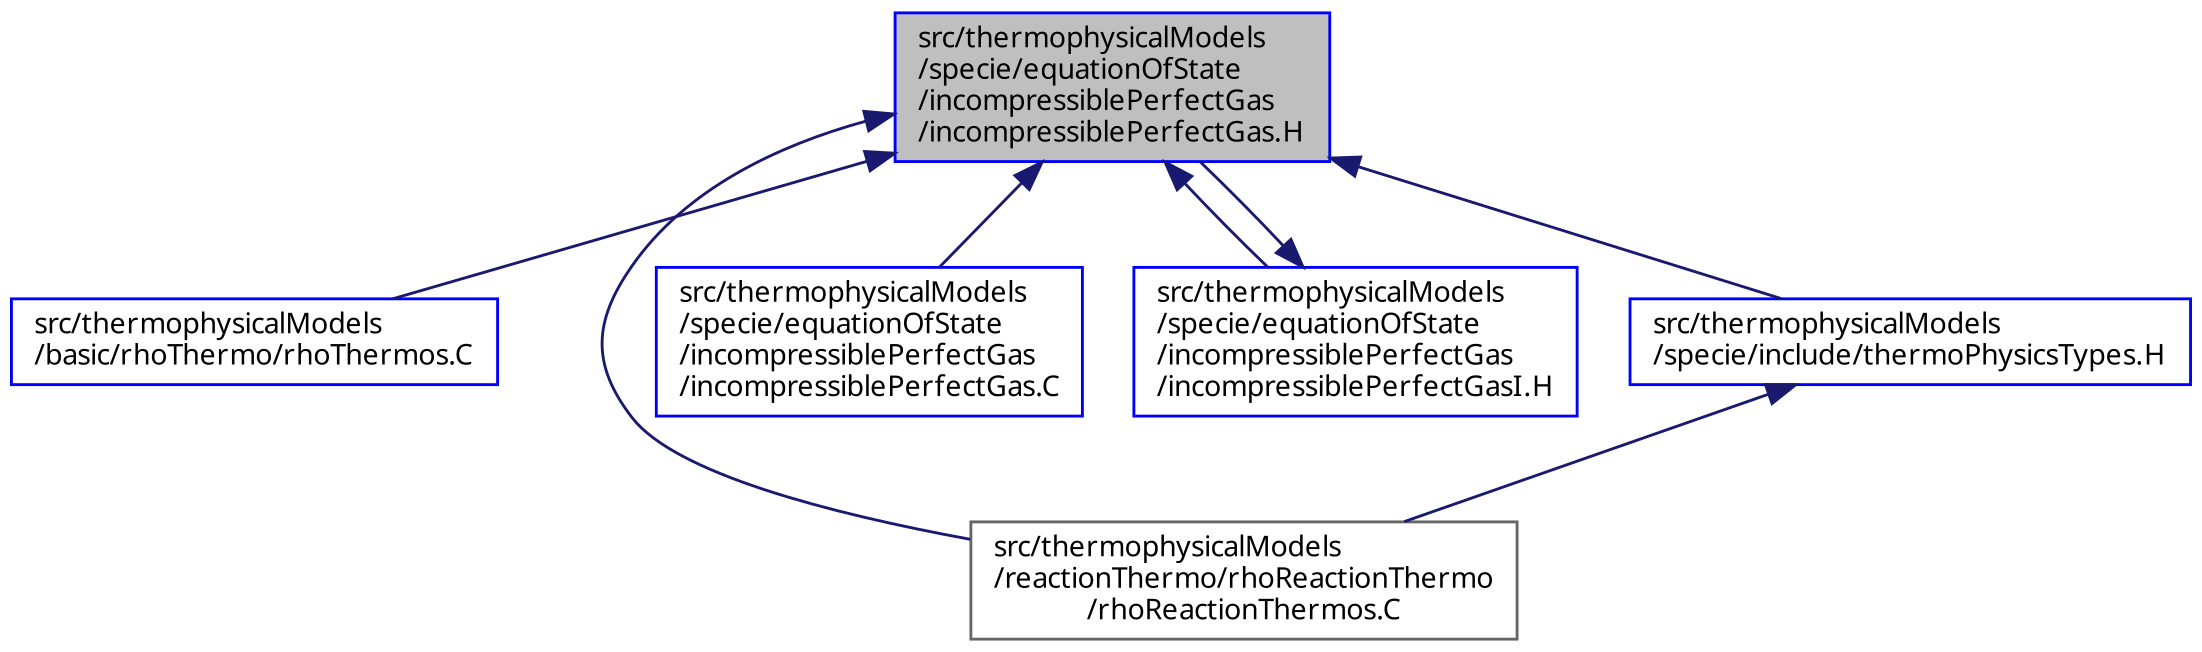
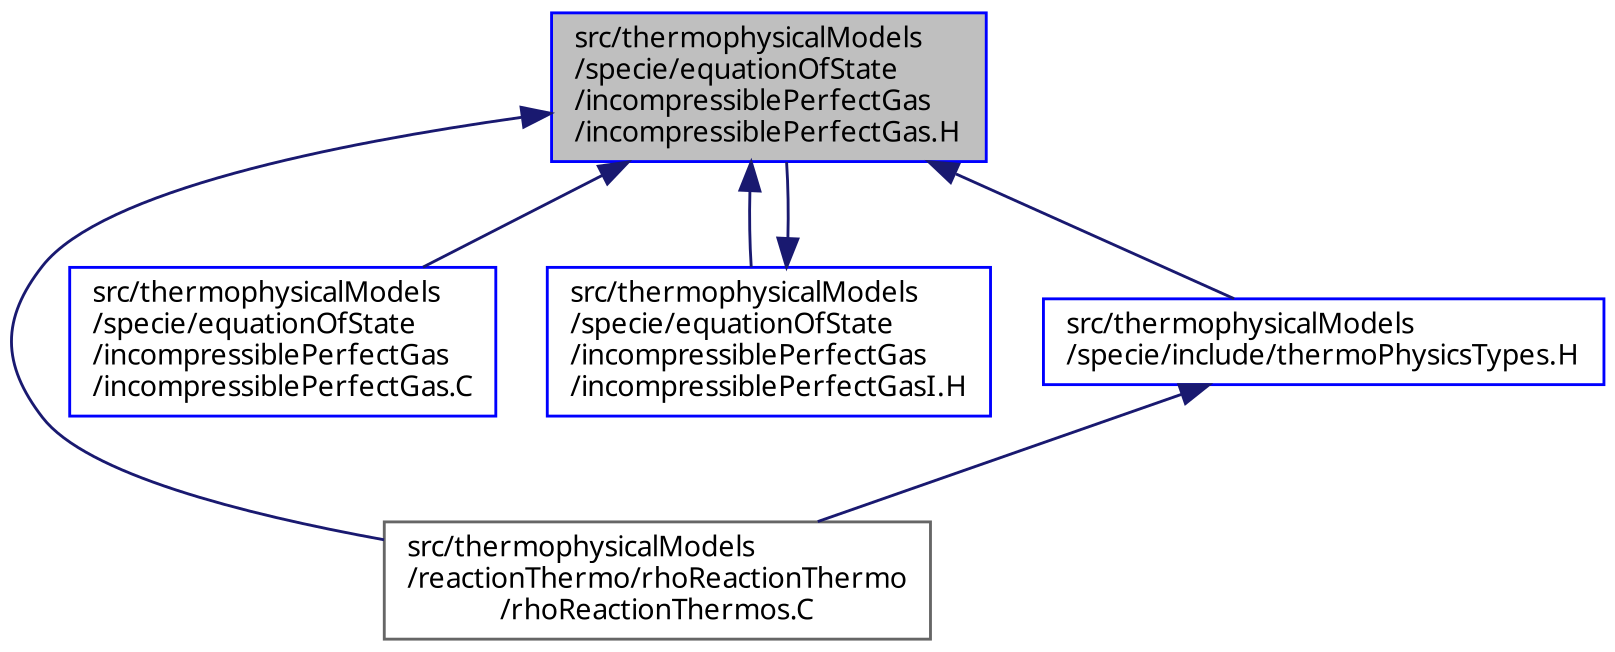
node "src/thermophysicalModels /basic/rhoThermo/rhoThermos.C": removed
